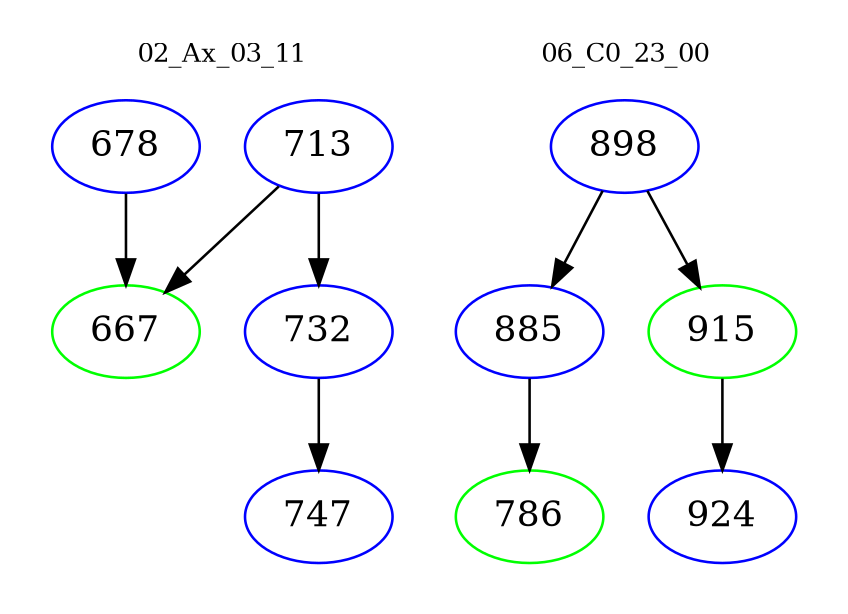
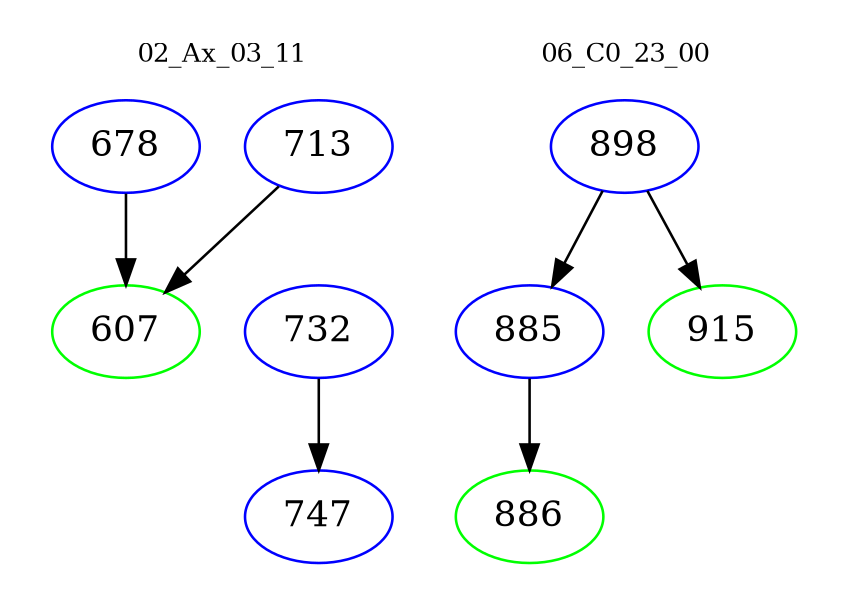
edge "713" -> "732": removed
node "667": label "667" -> "607"
node "786": label "786" -> "886"
node "924": removed
